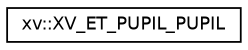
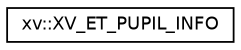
node "xv::XV_ET_PUPIL_PUPIL": label "xv::XV_ET_PUPIL_PUPIL" -> "xv::XV_ET_PUPIL_INFO"
